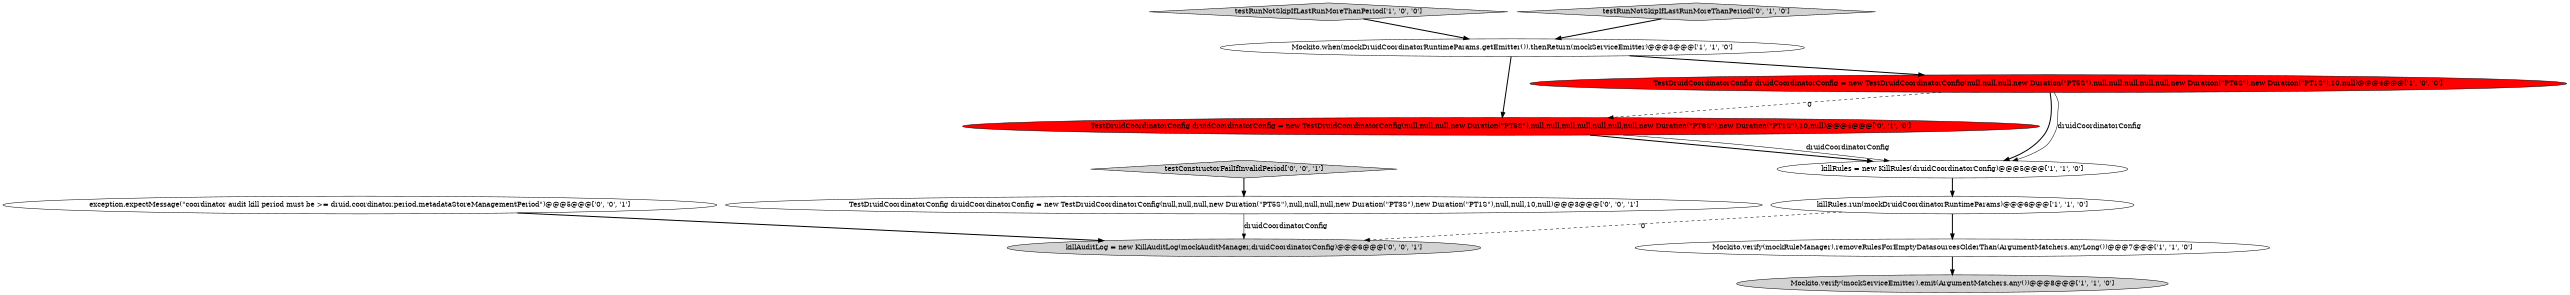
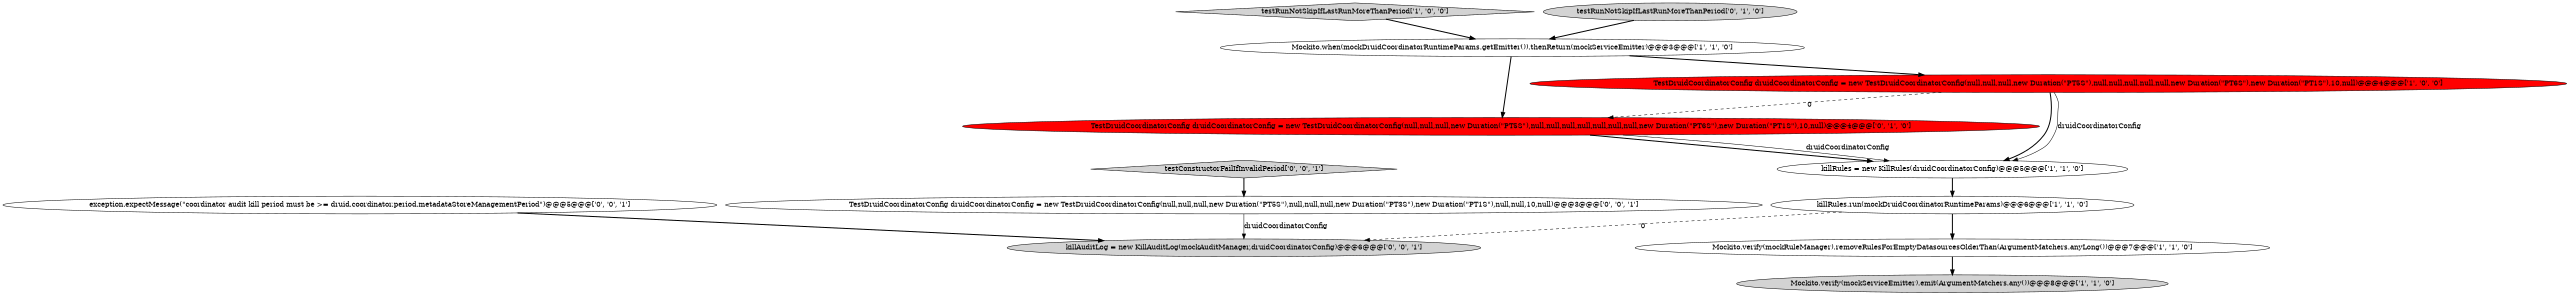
node "testRunNotSkipIfLastRunMoreThanPeriod['0', '1', '0']": shape diamond -> ellipse
